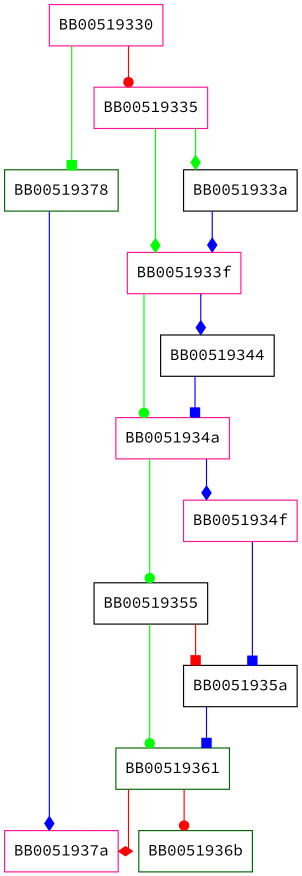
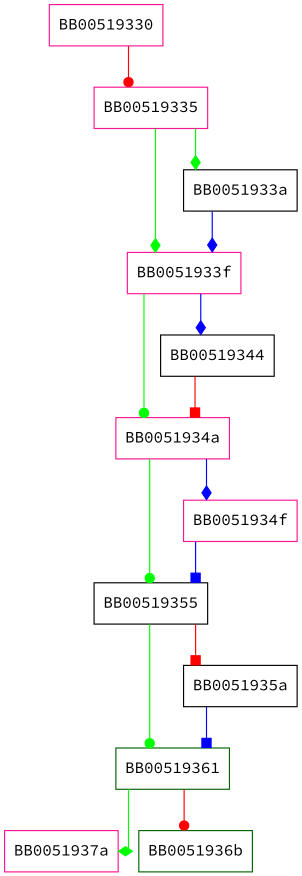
node "BB00519378": removed
edge "BB00519344" -> "BB0051934a": color blue -> red
edge "BB0051934f" -> "BB0051935a": now "BB0051934f" -> "BB00519355"
edge "BB00519361" -> "BB0051937a": color red -> green
